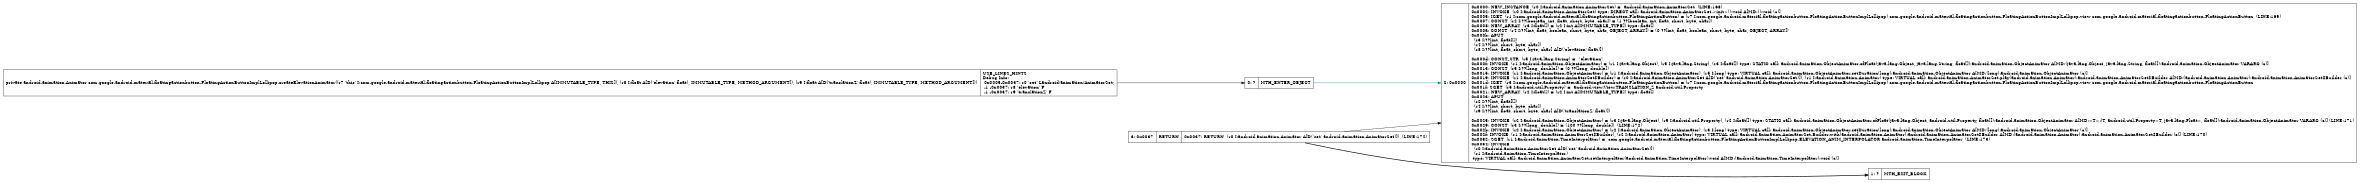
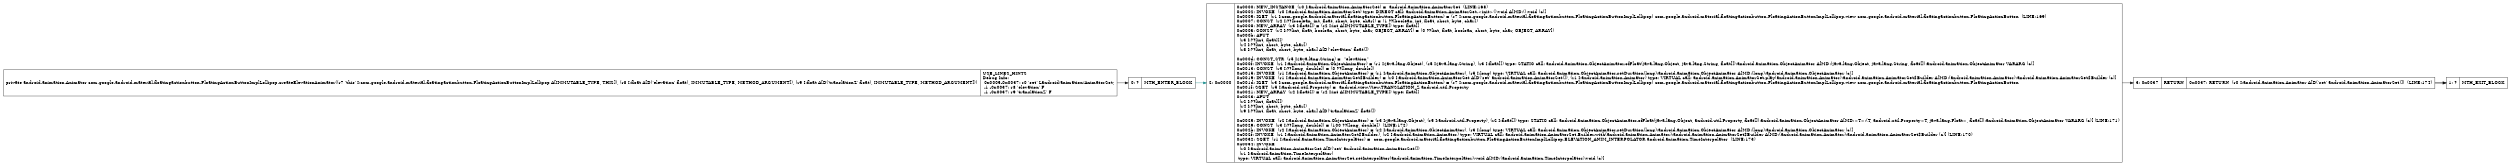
node "0: ?": text "MTH_ENTER_OBJECT" -> "MTH_ENTER_BLOCK"
edge "3: 0x0037" -> "2: 0x0000": reversed
